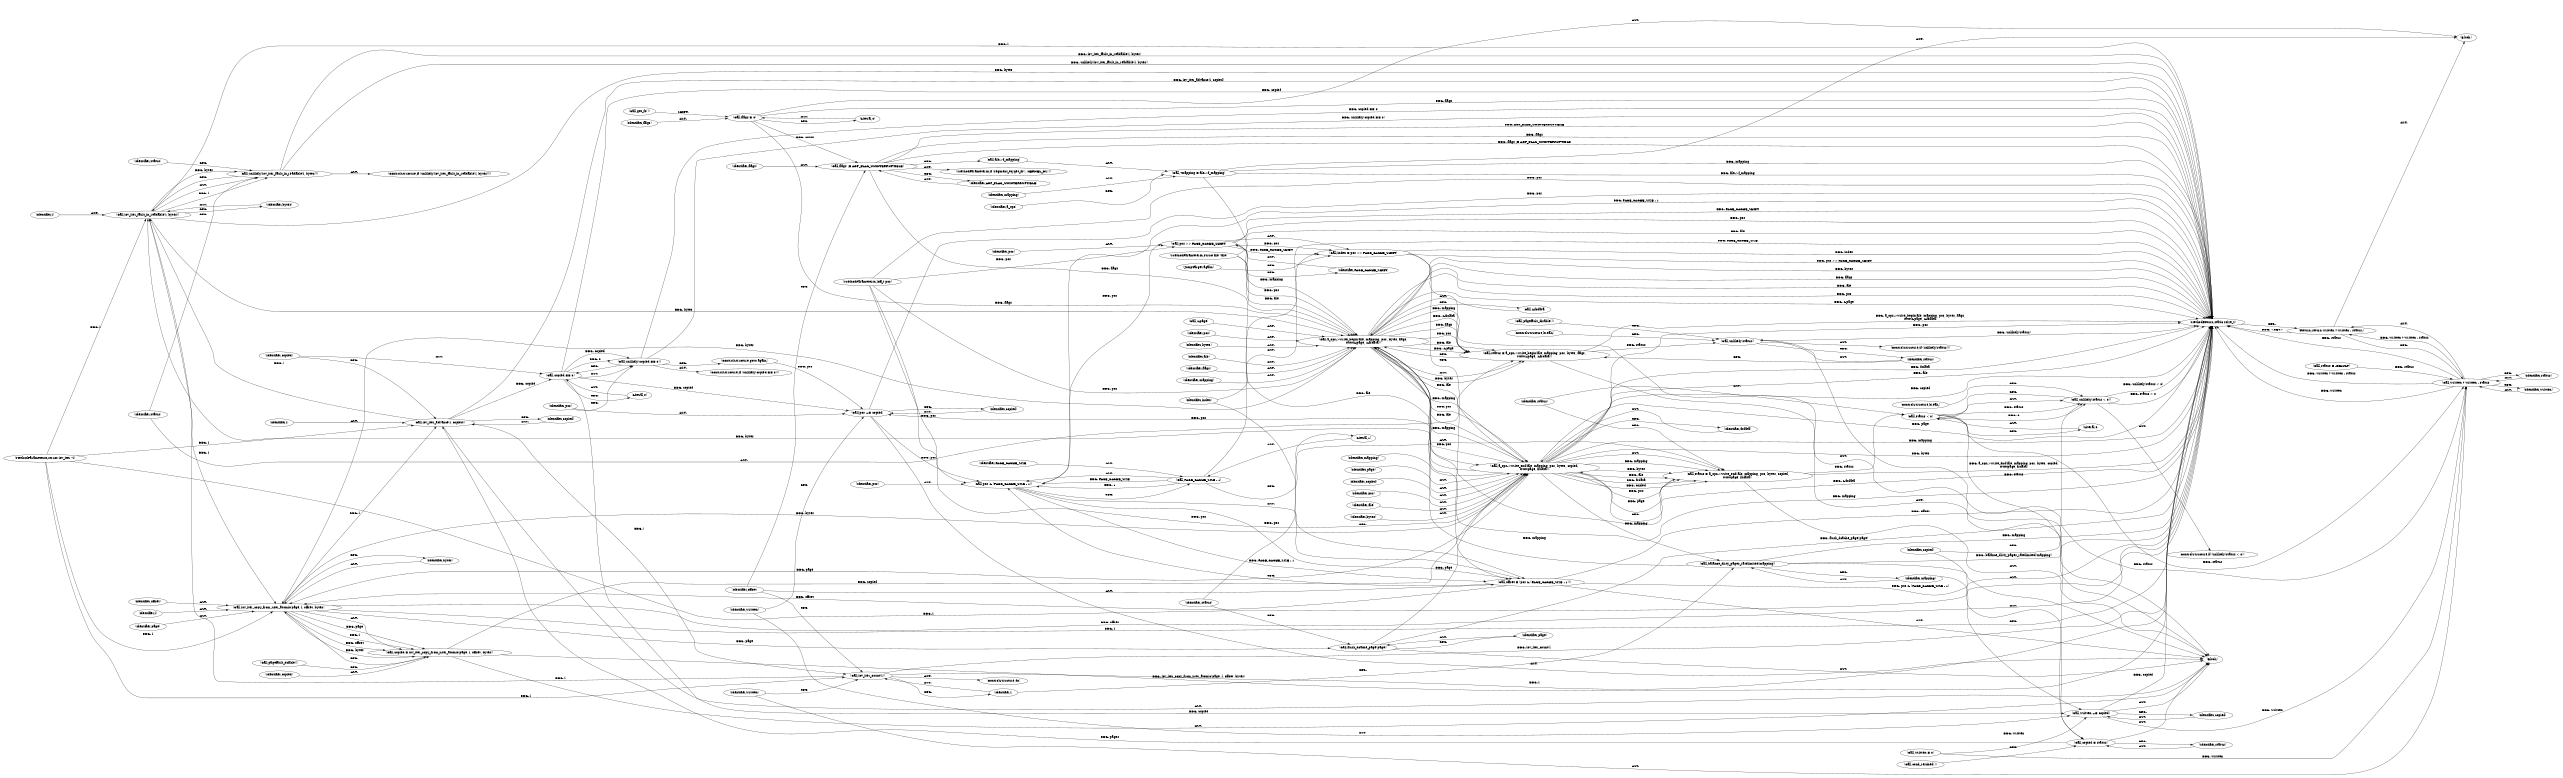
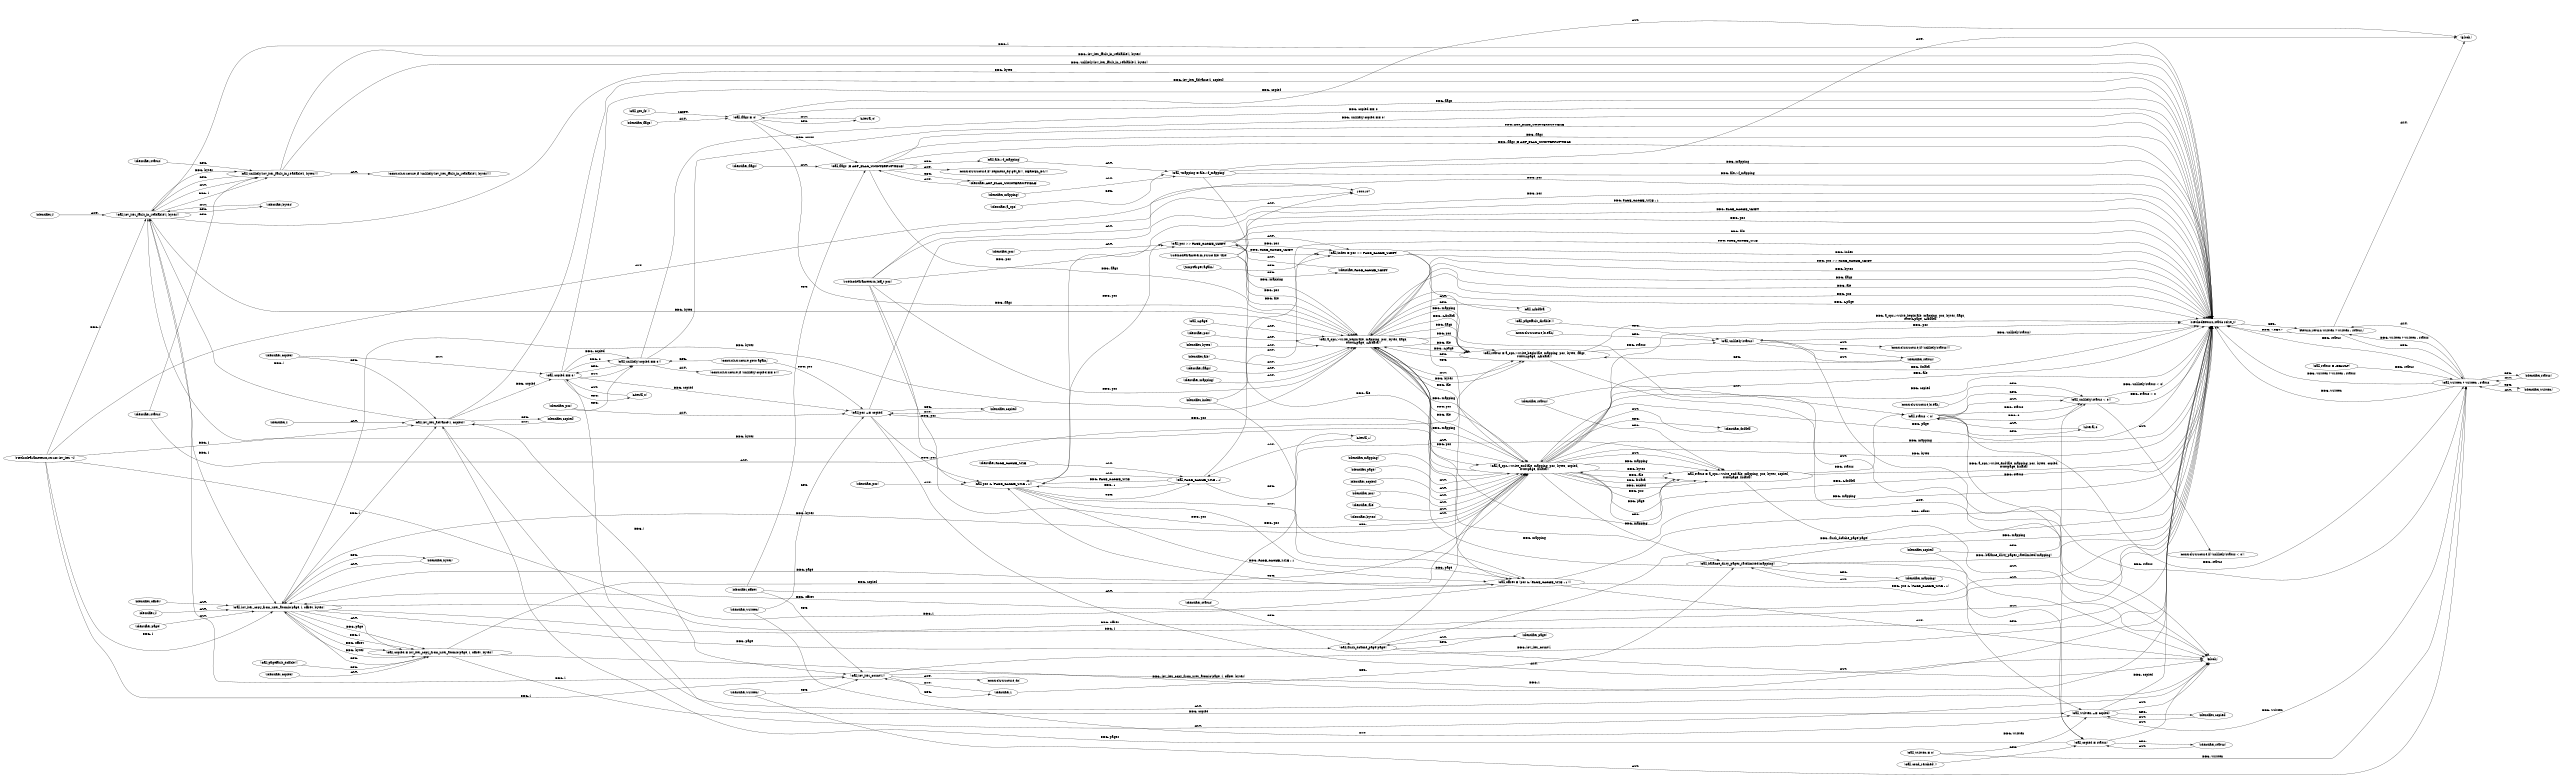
node "(MethodParameterIn,if (segment_eq(get_fs(), KERNEL_DS)))": label "(MethodParameterIn,if (segment_eq(get_fs(), KERNEL_DS)))" -> "(ControlStructure,if (segment_eq(get_fs(), KERNEL_DS)))"
node "1000107": added
edge "(Call,unlikely(copied == 0))" -> "(ControlStructure,goto again;)": reversed
